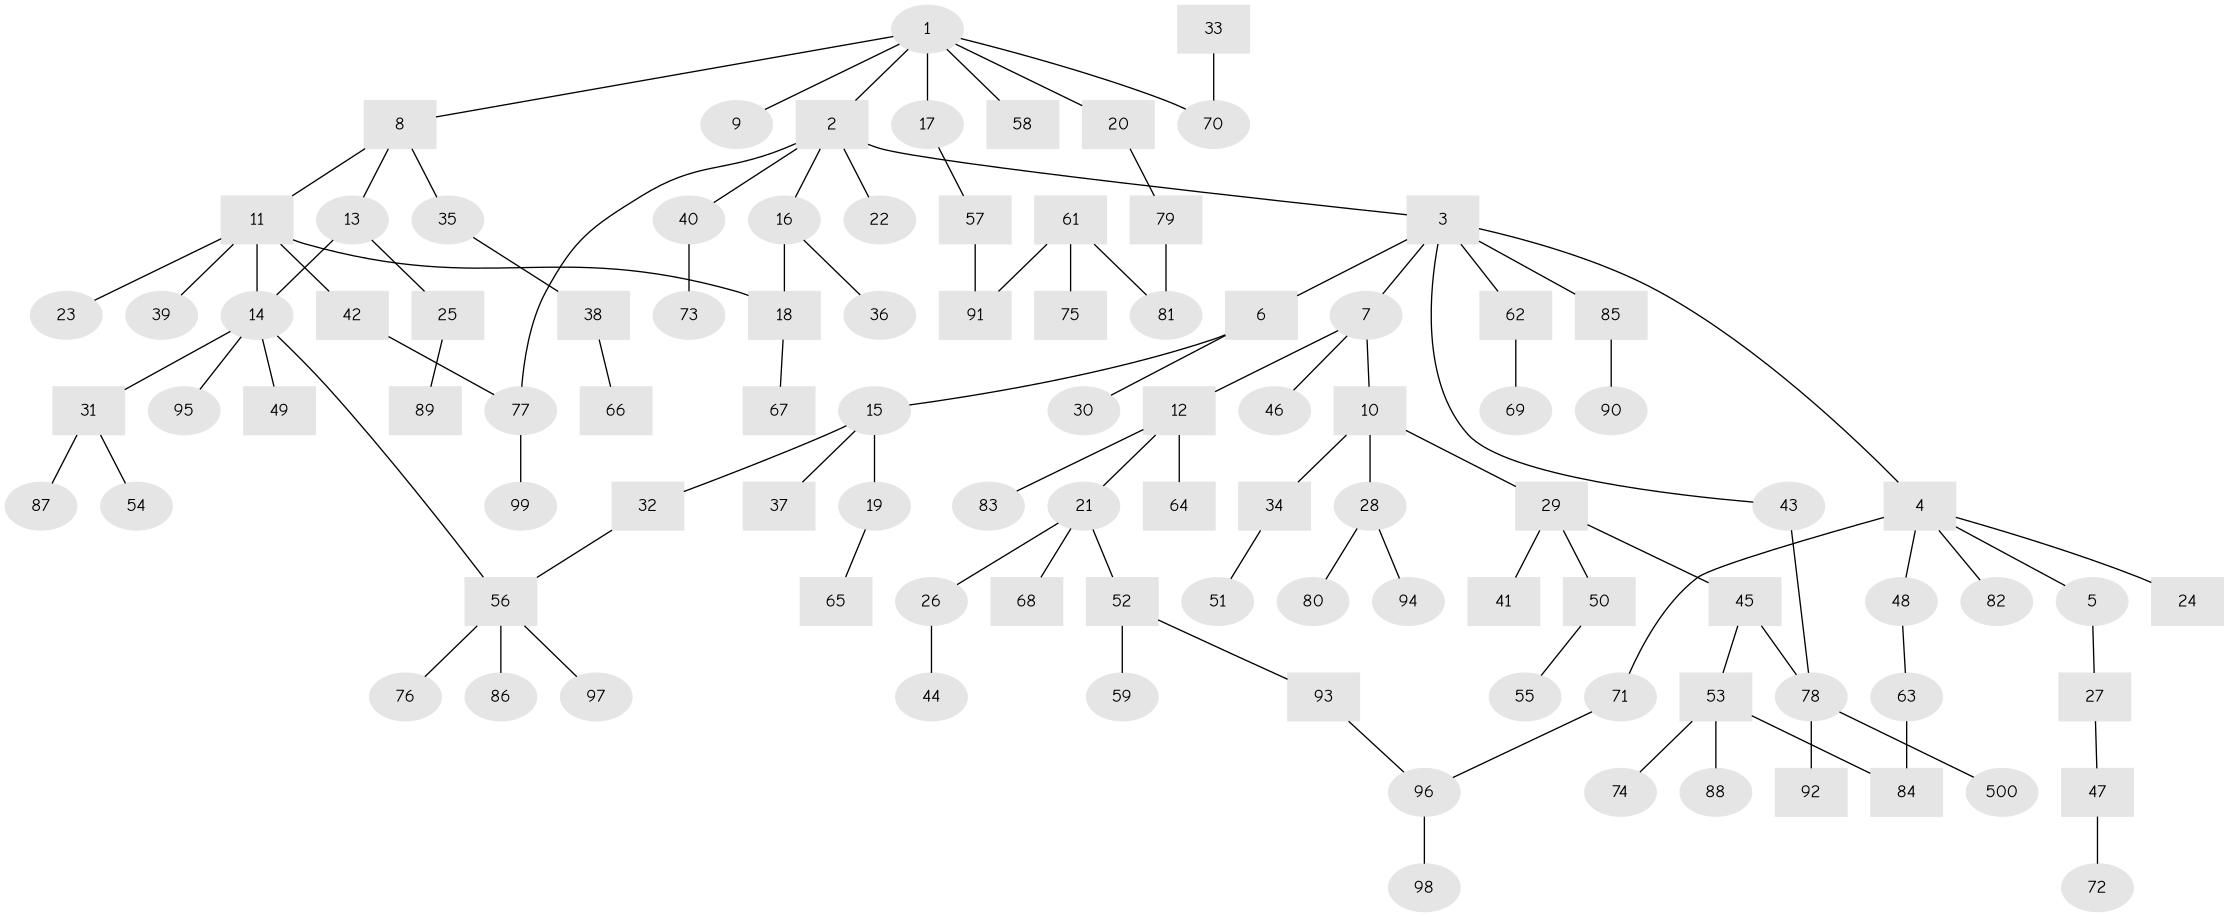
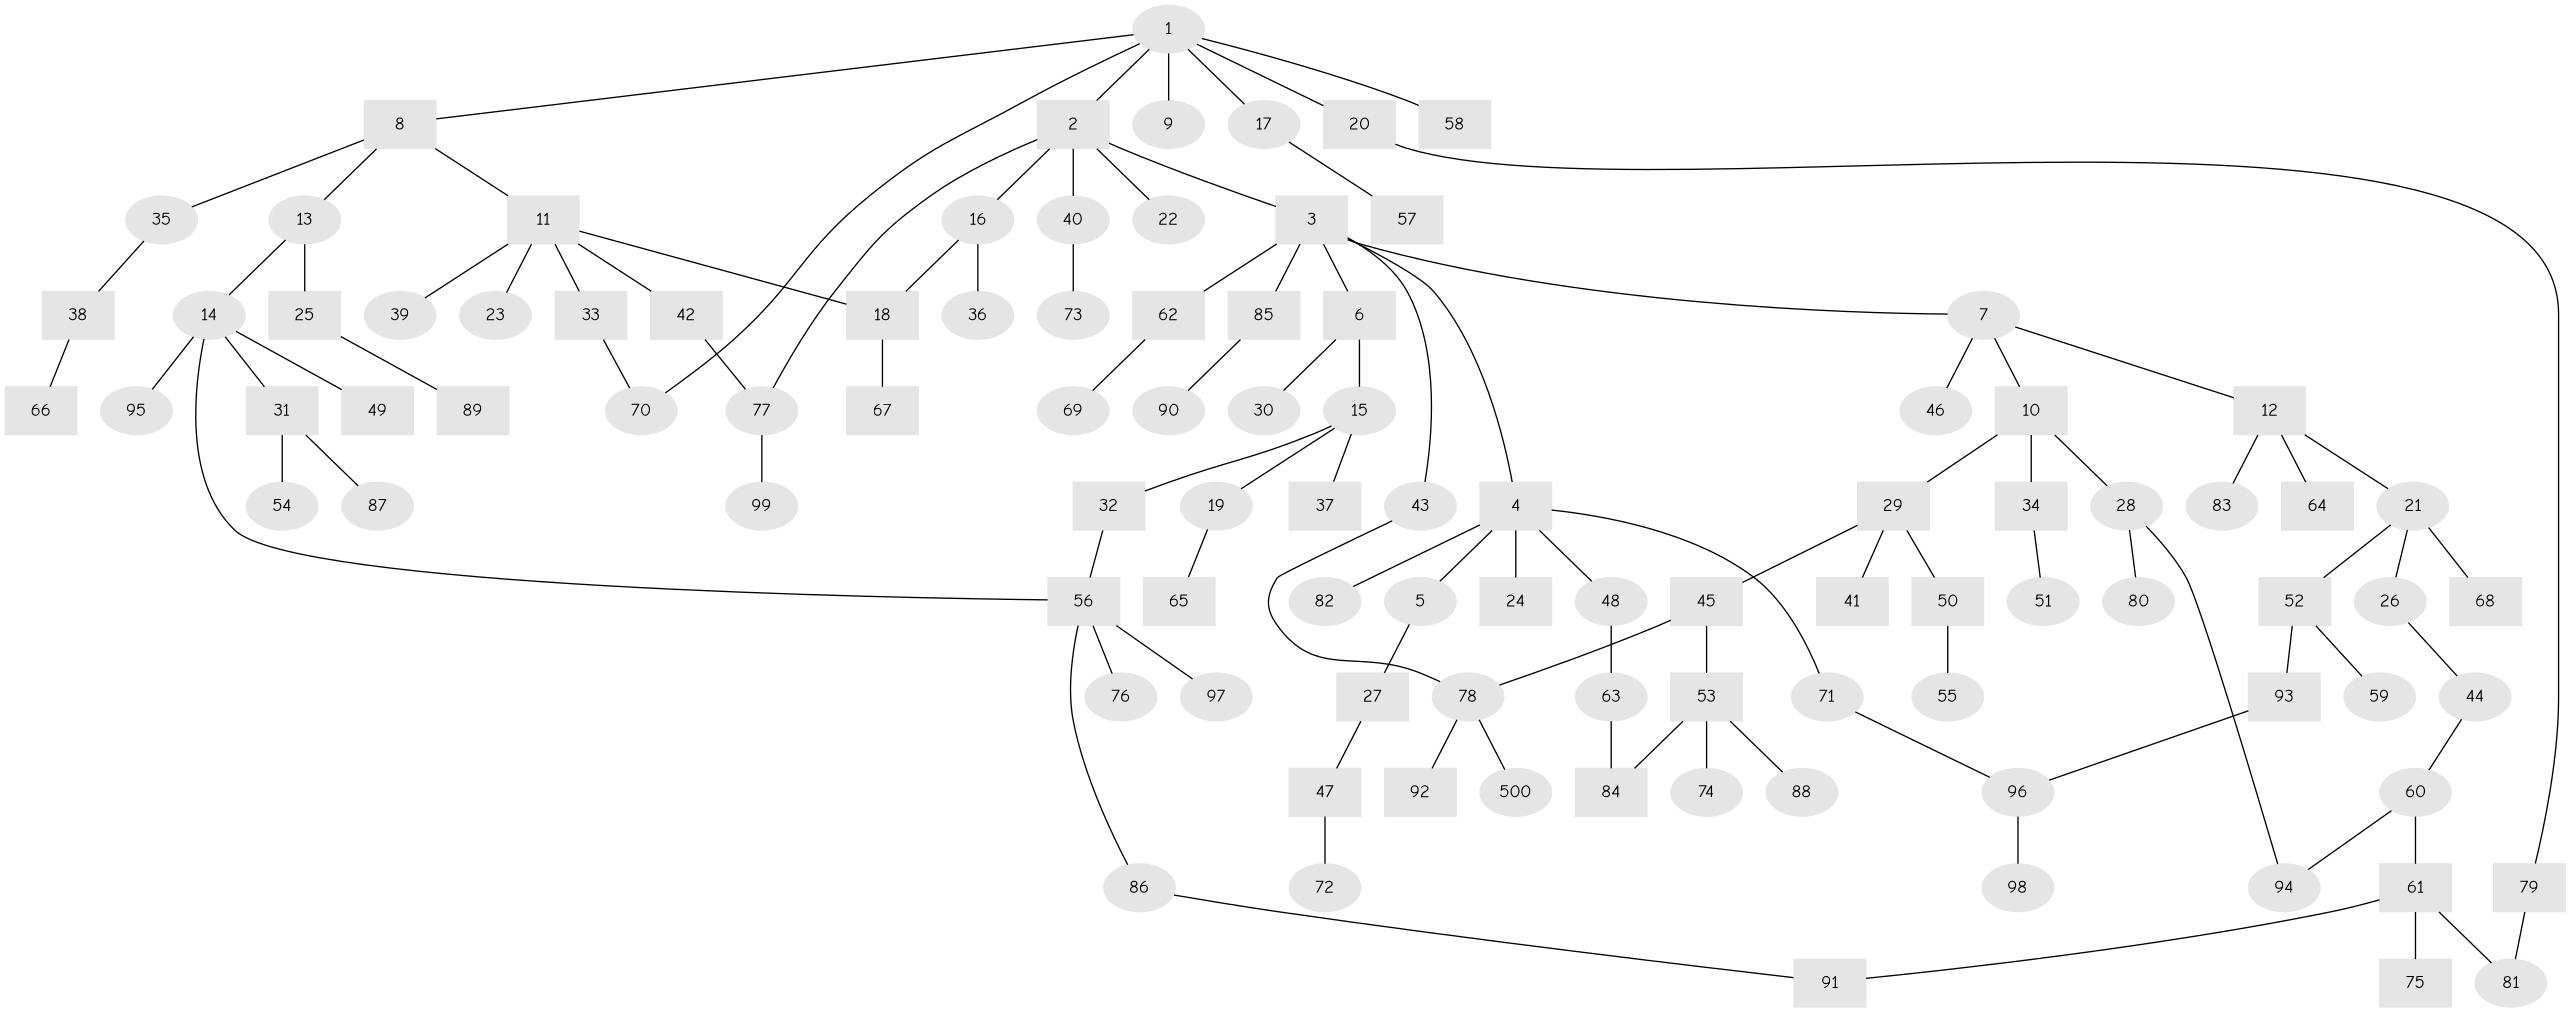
edge "11" -- "14": now "11" -- "33"
edge "57" -- "91": now "86" -- "91"
node "60": added
